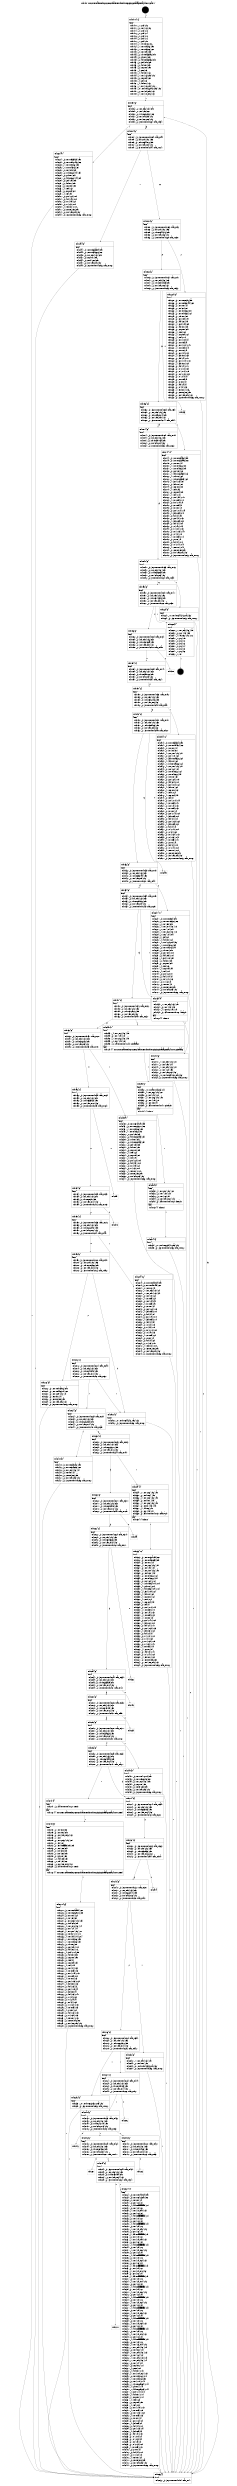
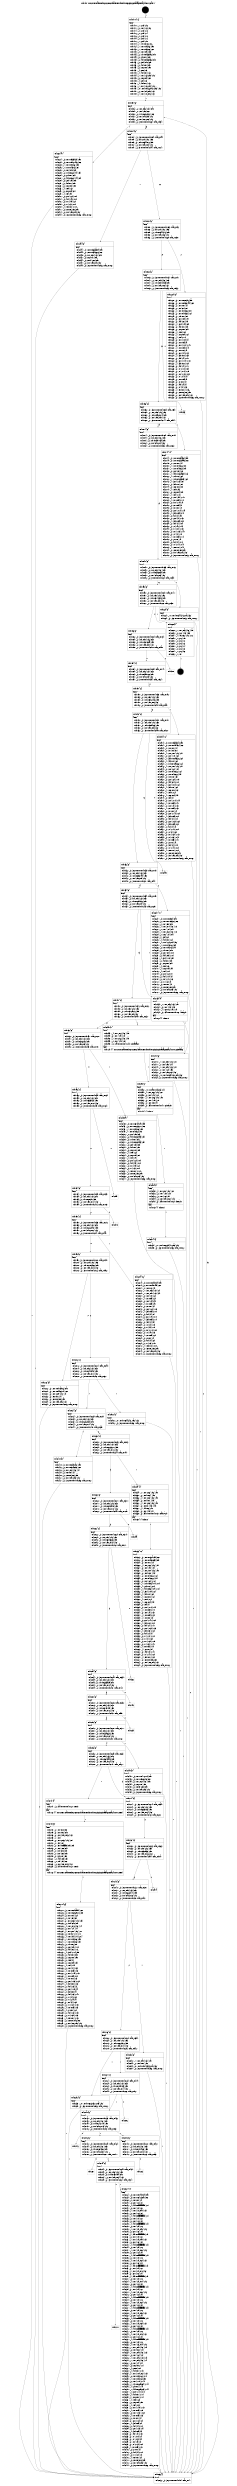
edge "0x401ffc [28]" -> "0x4029cc [15]": now "0x401ffc [28]" -> "0x402018 [28]"
